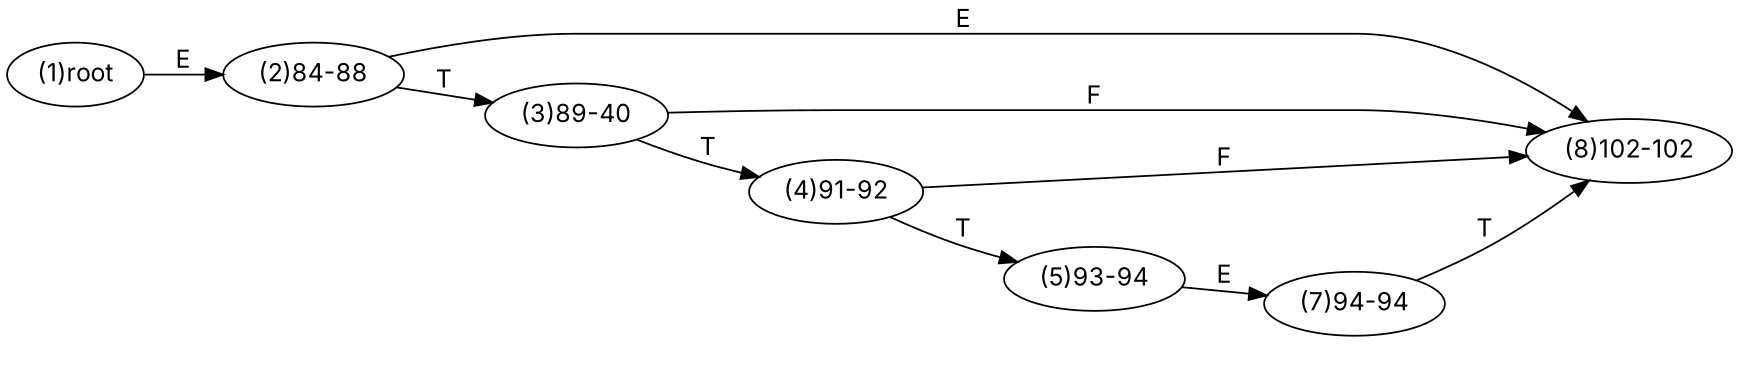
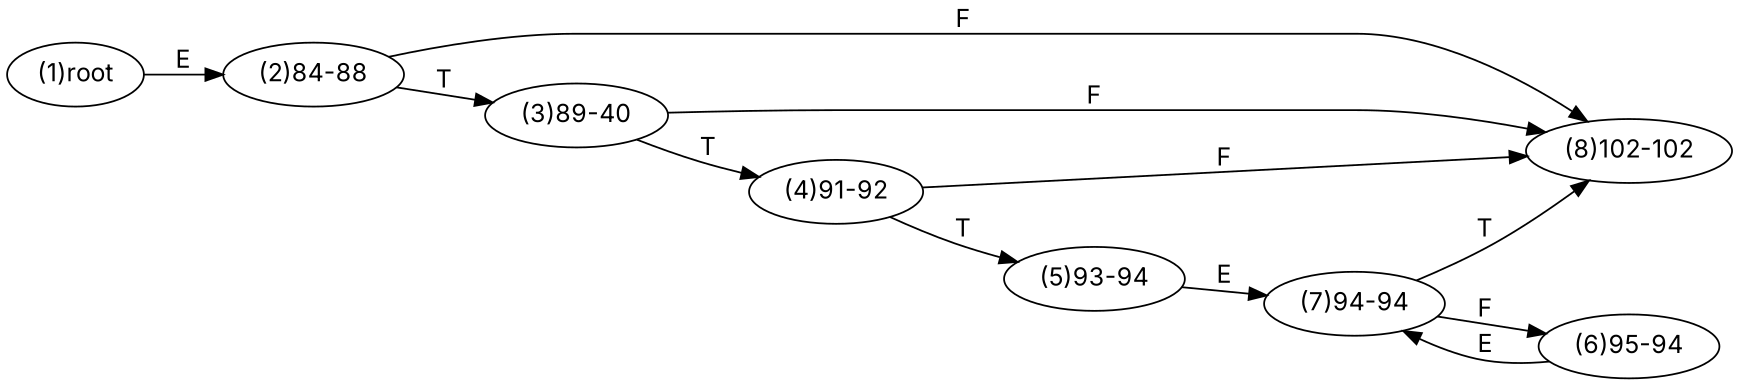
edge "(2)84-88" -> "(8)102-102": label "E" -> "F"
node "(6)95-94": added
